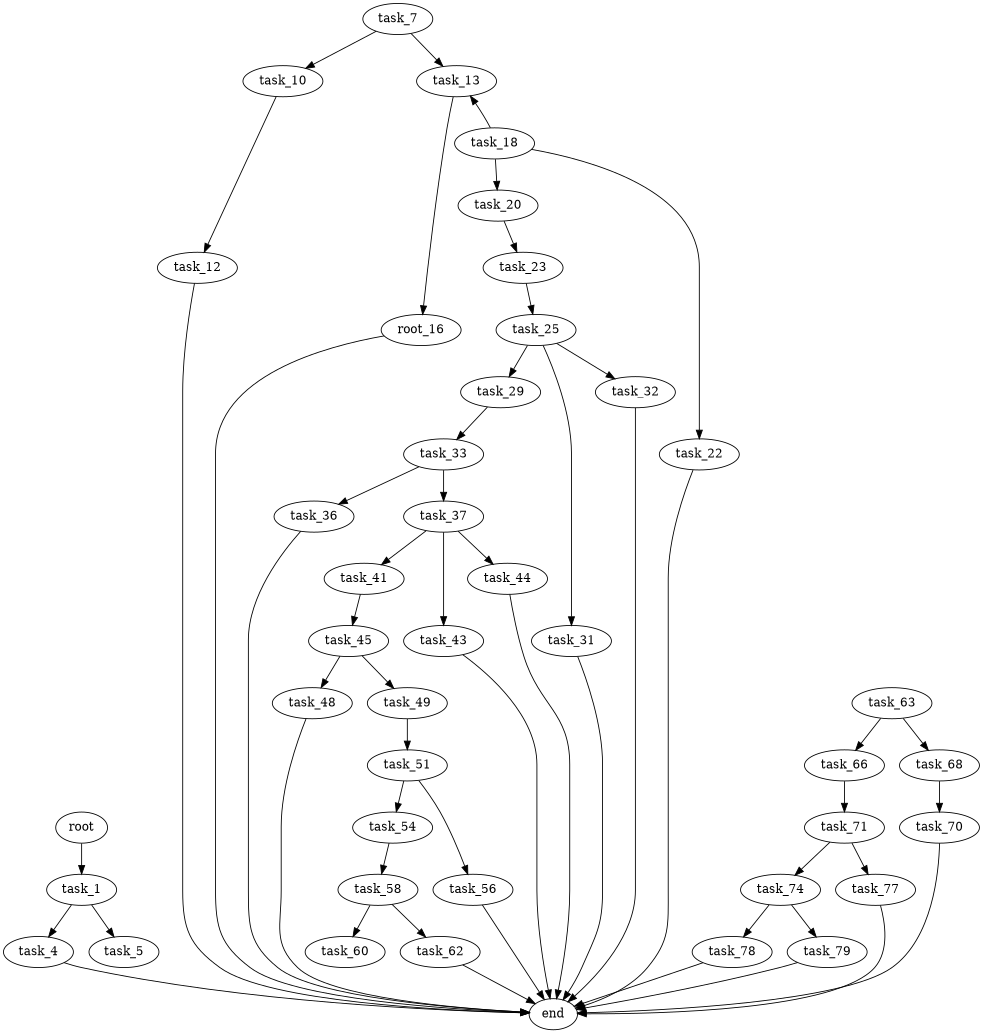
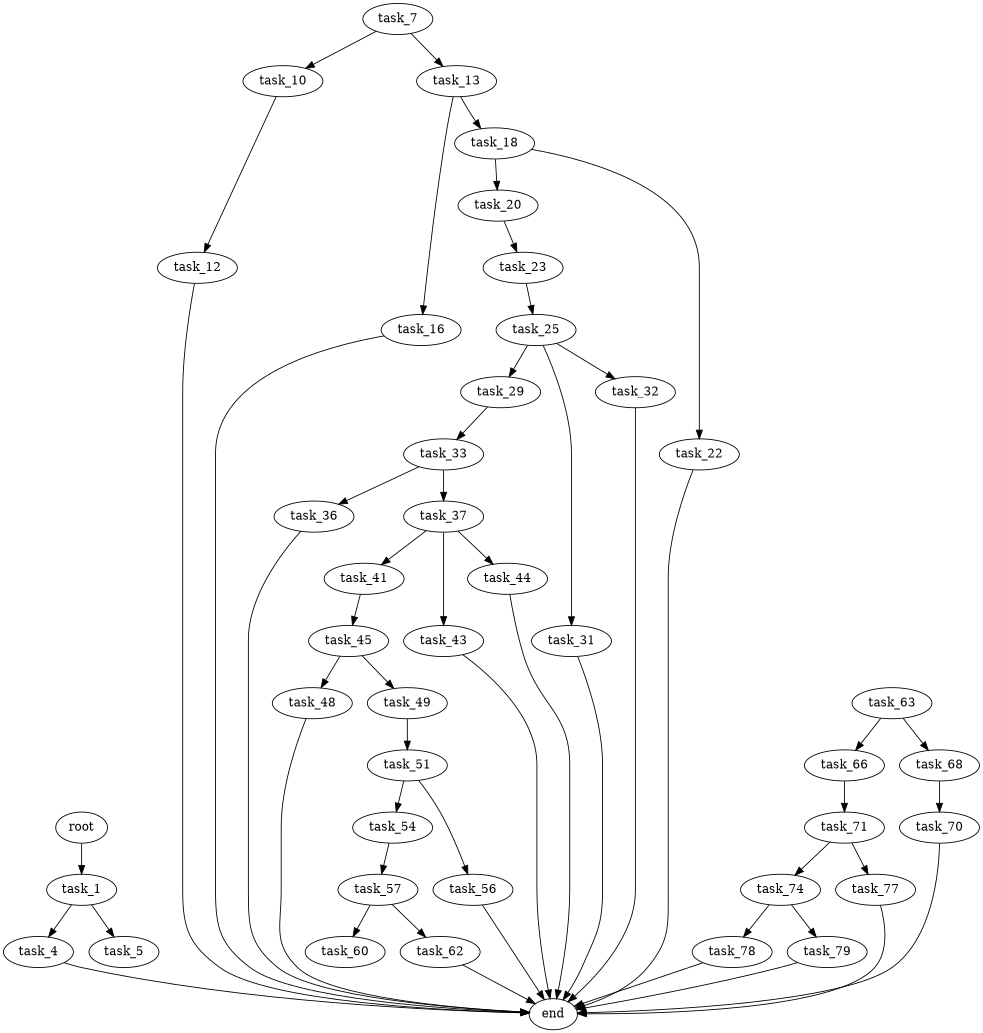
edge "task_18" -> "task_13": reversed
node "root_16": label "root_16" -> "task_16"
node "task_58": label "task_58" -> "task_57"
